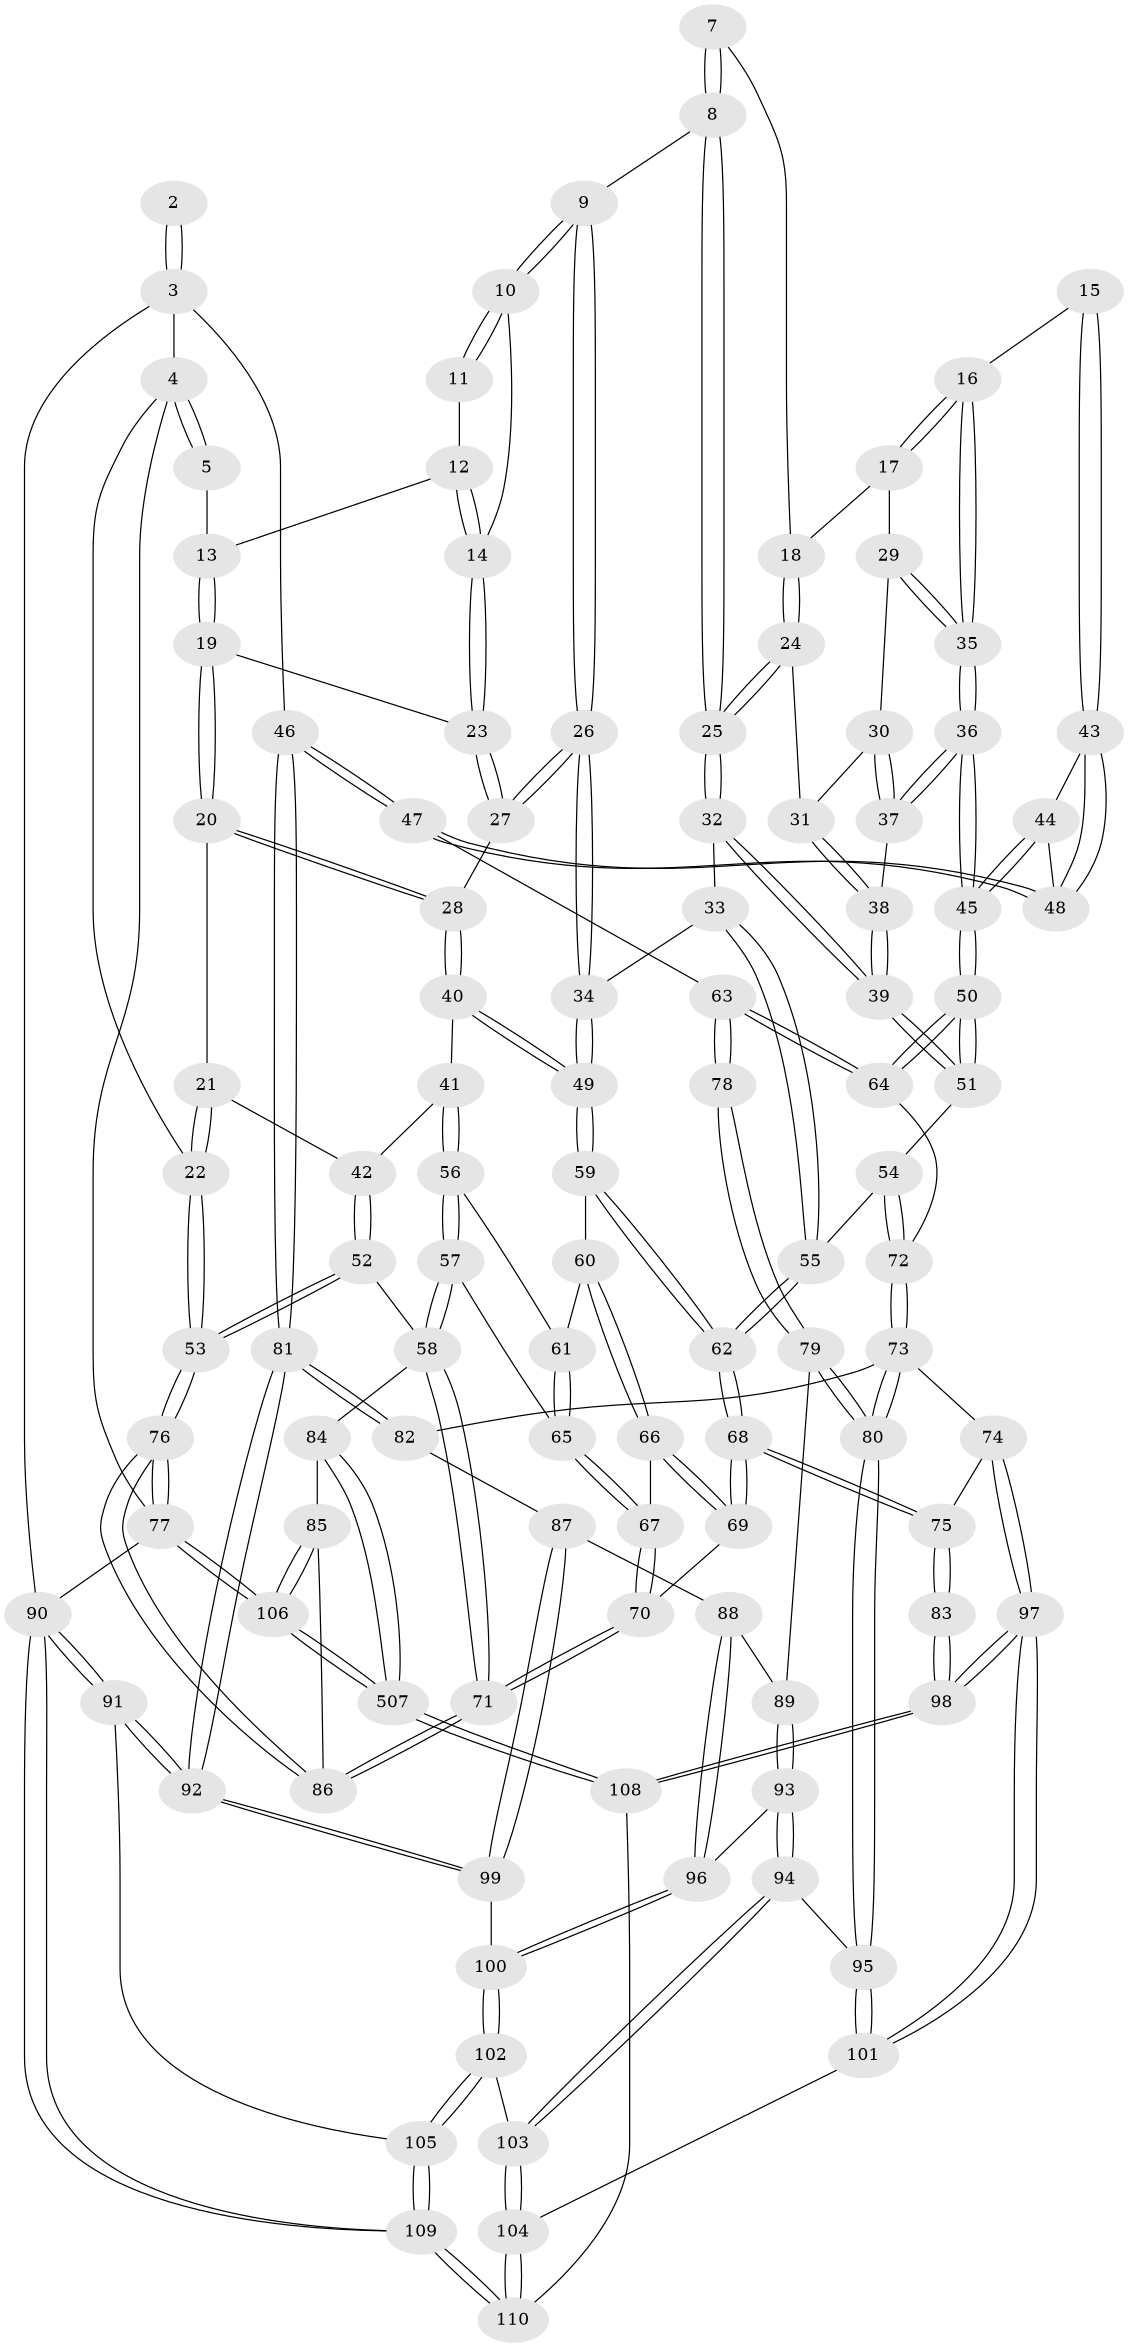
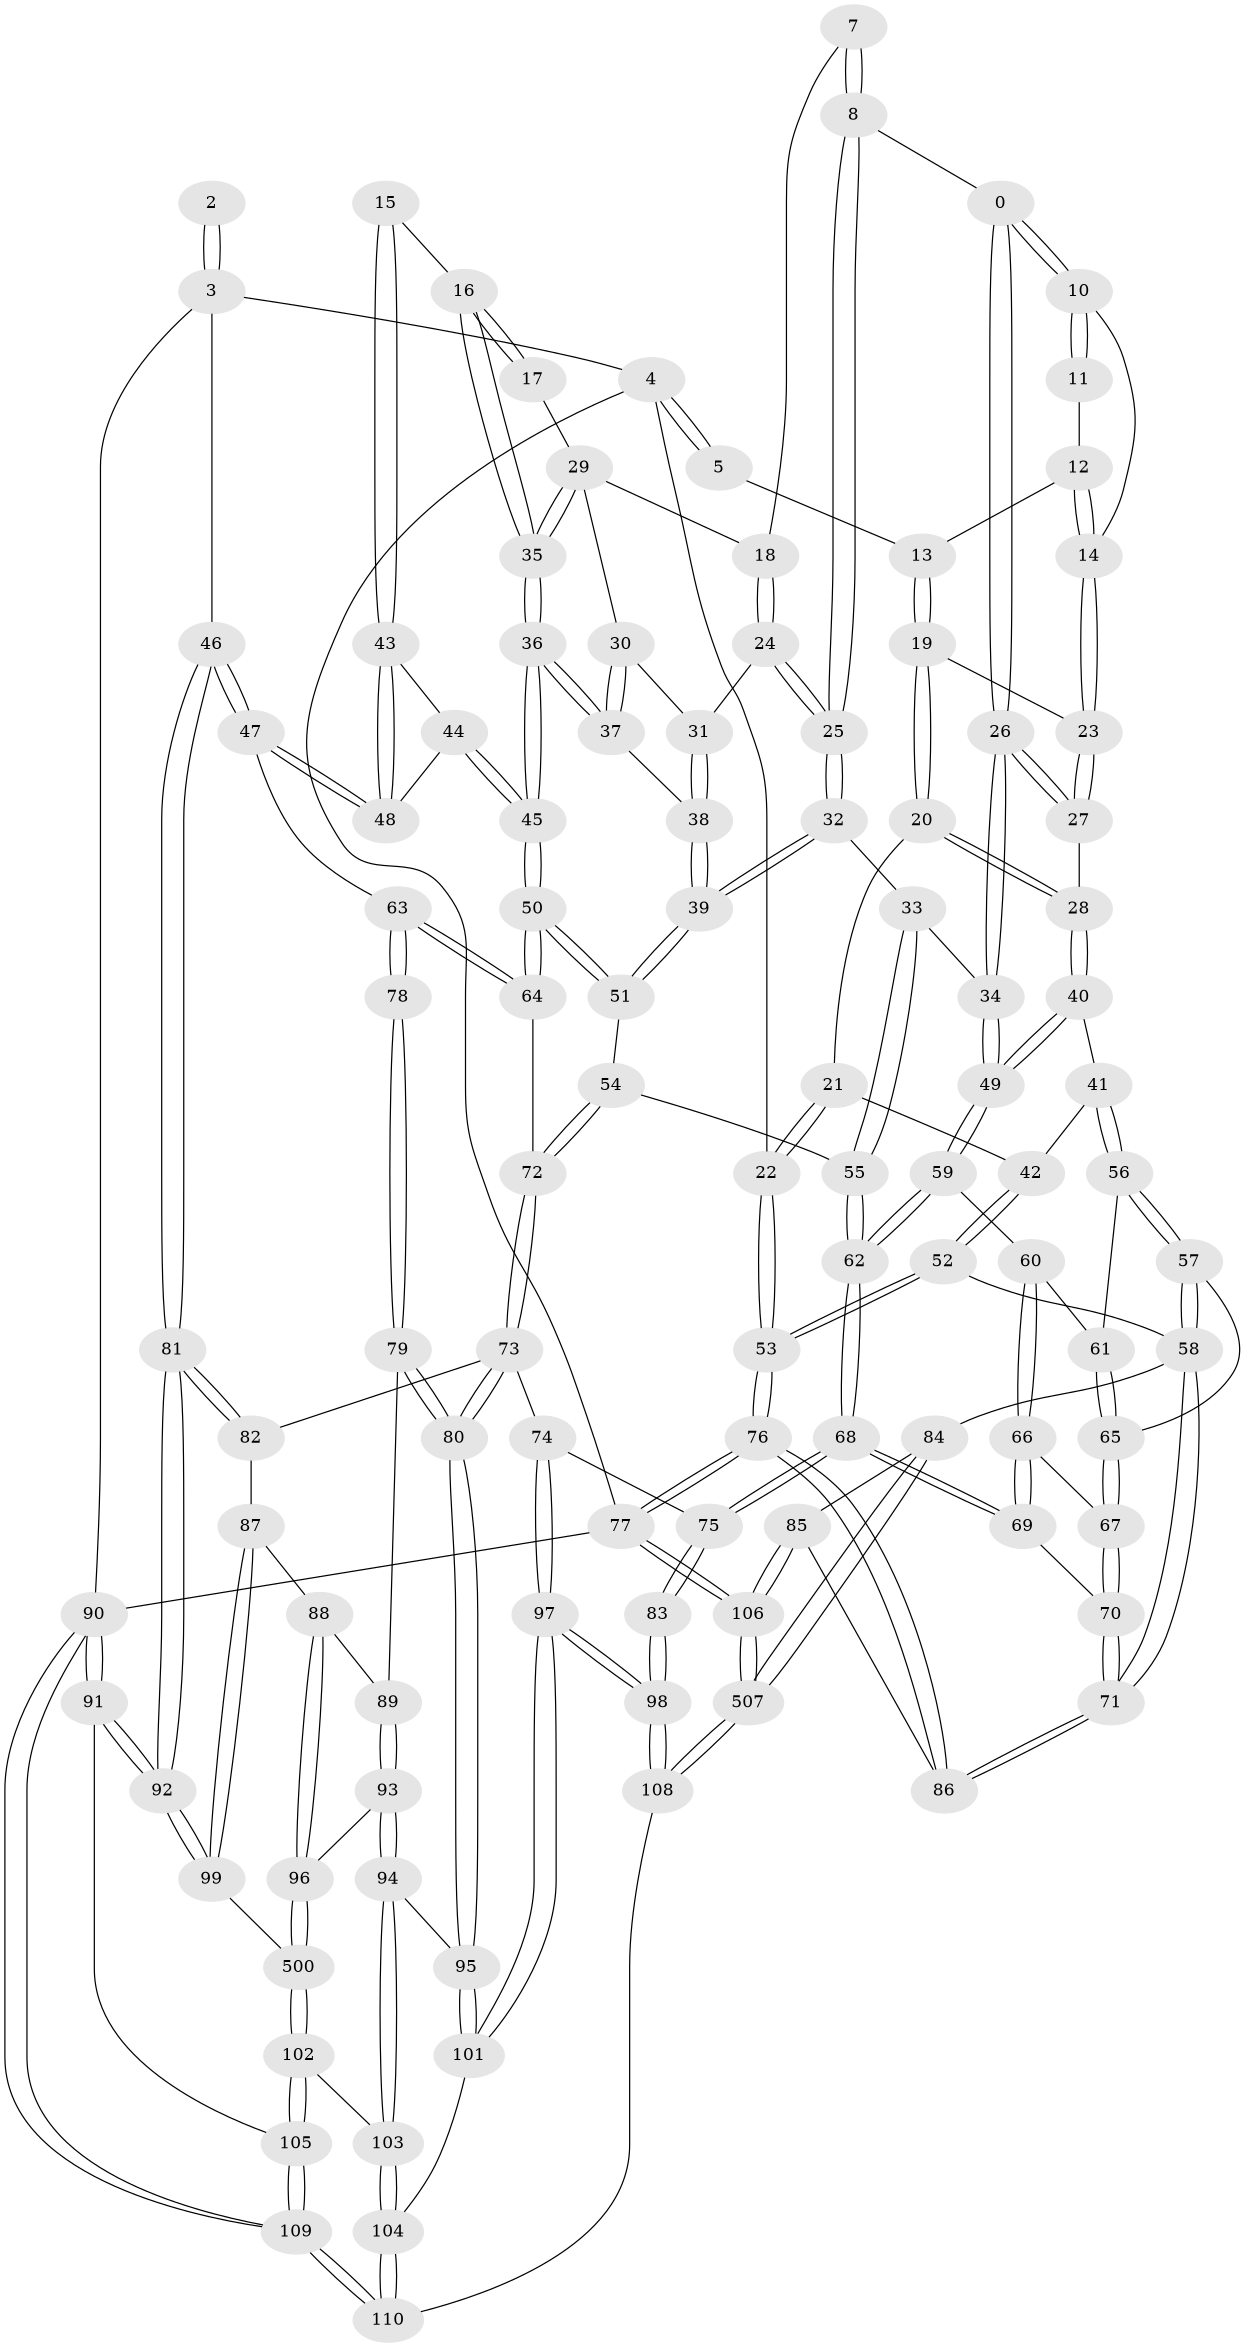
node "9": label "9" -> "0"
edge "17" -- "18": now "29" -- "18"
node "100": label "100" -> "500"
